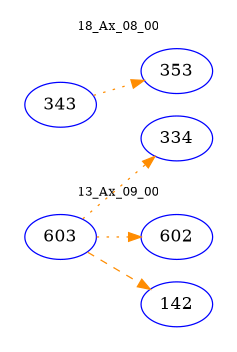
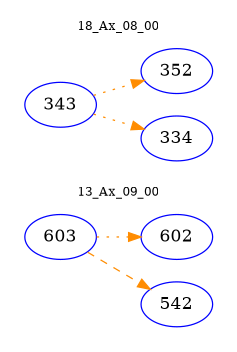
node "353": label "353" -> "352"
edge "603" -> "334": now "343" -> "334"
node "142": label "142" -> "542"
